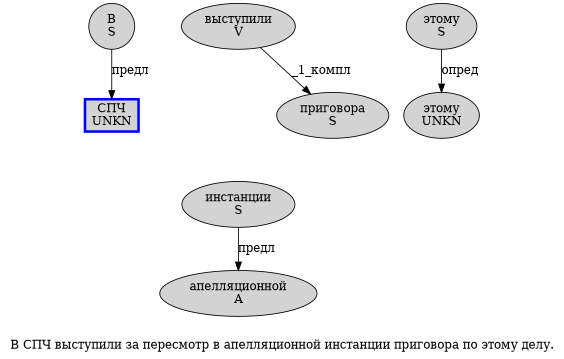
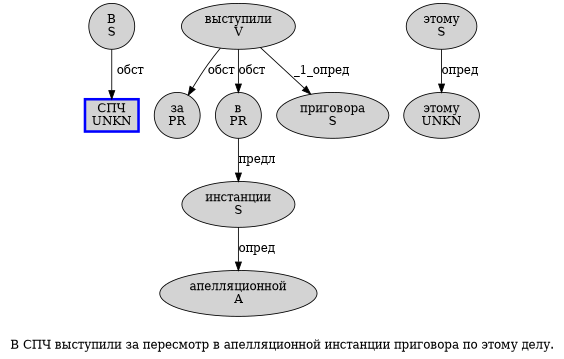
edge "В S" -> "СПЧ UNKN": label "предл" -> "обст"
edge "выступили V" -> "приговора S": label "_1_компл" -> "_1_опред"
node "за PR": added
node "в PR": added
edge "инстанции S" -> "апелляционной A": label "предл" -> "опред"
